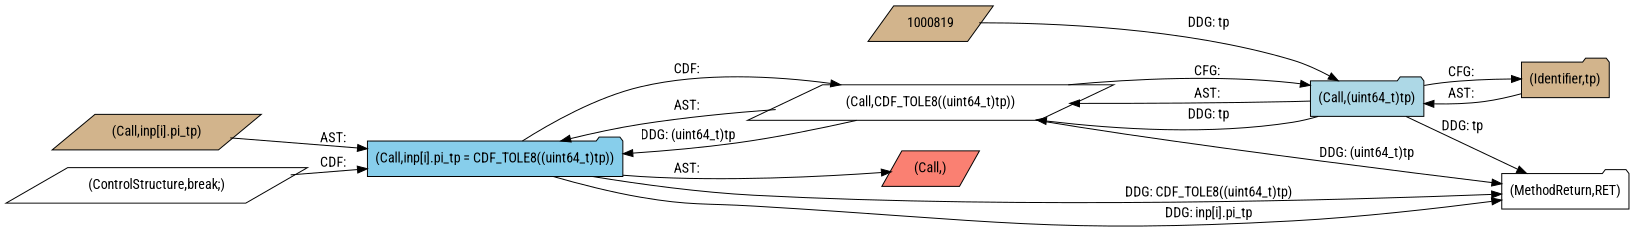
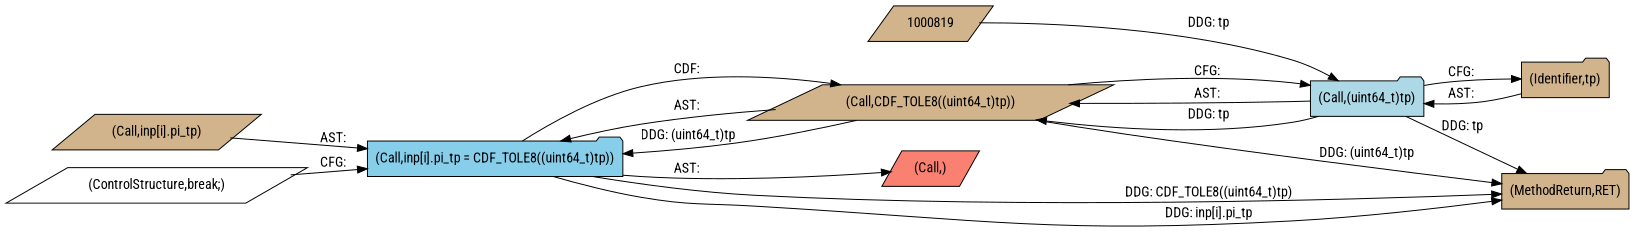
node "(Call,CDF_TOLE8((uint64_t)tp))": fillcolor white -> tan
edge "(ControlStructure,break;)" -> "(Call,inp[i].pi_tp = CDF_TOLE8((uint64_t)tp))": label "CDF: " -> "CFG: "
node "(MethodReturn,RET)": fillcolor white -> tan
